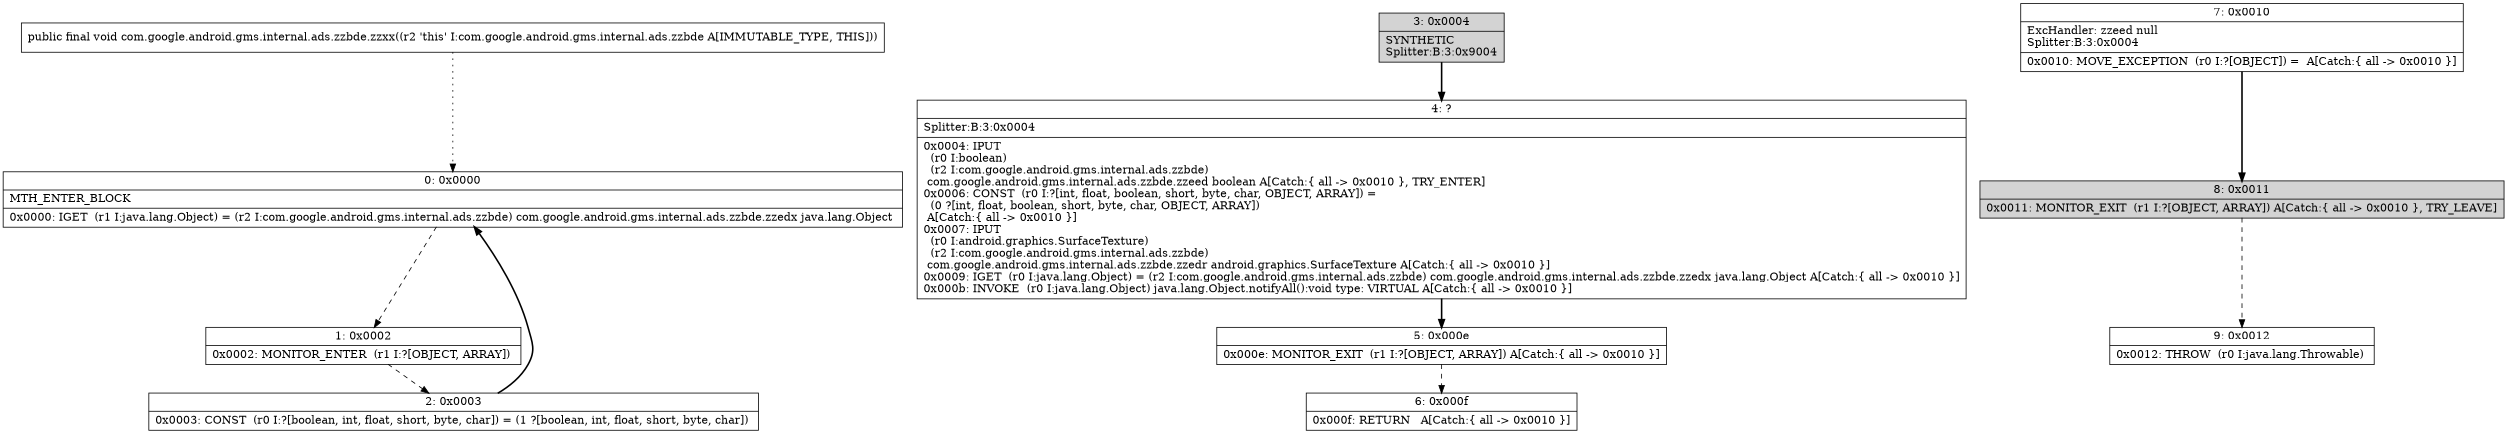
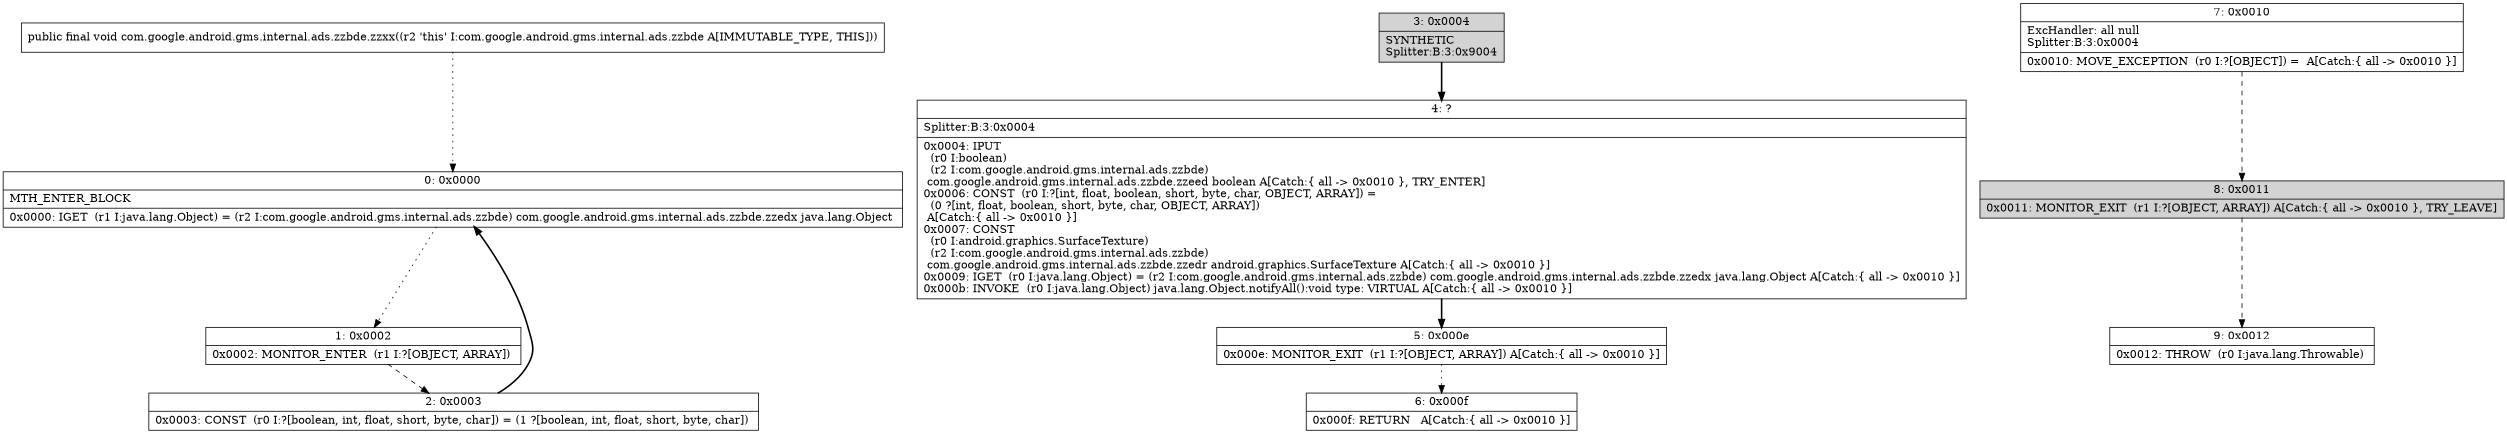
node "7: 0x0010": text "ExcHandler: zzeed null" -> "ExcHandler: all null"
edge "7: 0x0010" -> "8: 0x0011": style bold -> dashed
node "4: ?": text "0x0007: IPUT" -> "0x0007: CONST"
edge "0: 0x0000" -> "1: 0x0002": style dashed -> dotted
edge "5: 0x000e" -> "6: 0x000f": style dashed -> dotted
